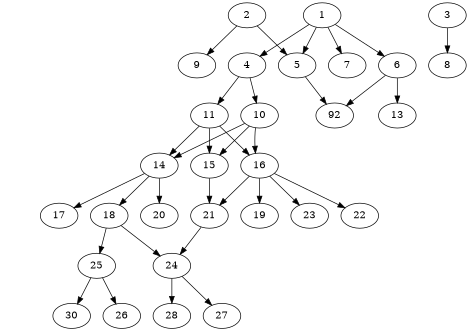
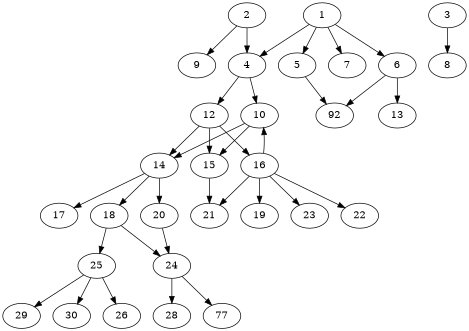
edge "2" -> "5": now "2" -> "4"
node "11": label "11" -> "12"
edge "10" -> "16": reversed
edge "21" -> "24": now "20" -> "24"
node "29": added
node "27": label "27" -> "77"
